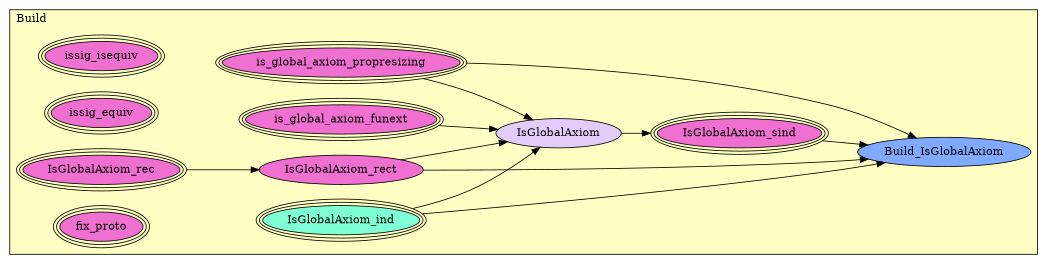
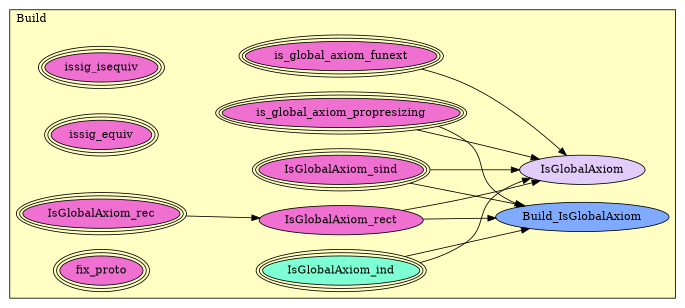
edge "IsGlobalAxiom" -> "IsGlobalAxiom_sind": reversed
